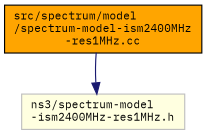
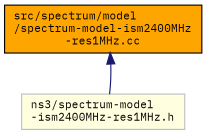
edge "src/spectrum/model /spectrum-model-ism2400MHz -res1MHz.cc" -> "ns3/spectrum-model -ism2400MHz-res1MHz.h": reversed
